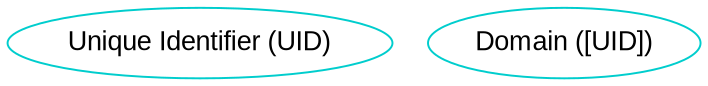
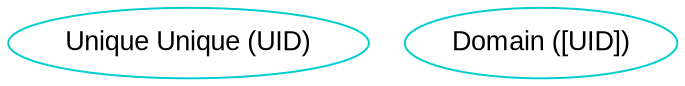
node "Unique Identifier (UID)": label "Unique Identifier (UID)" -> "Unique Unique (UID)"
